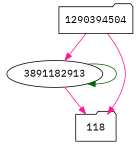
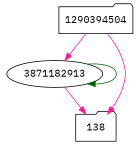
node "3891182913": label "3891182913" -> "3871182913"
node "118": label "118" -> "138"
